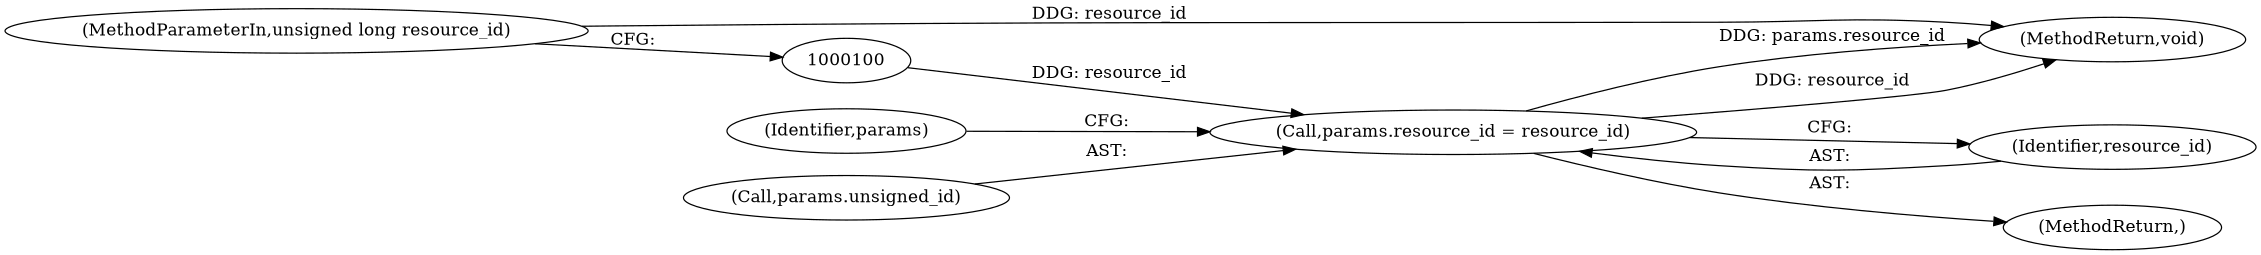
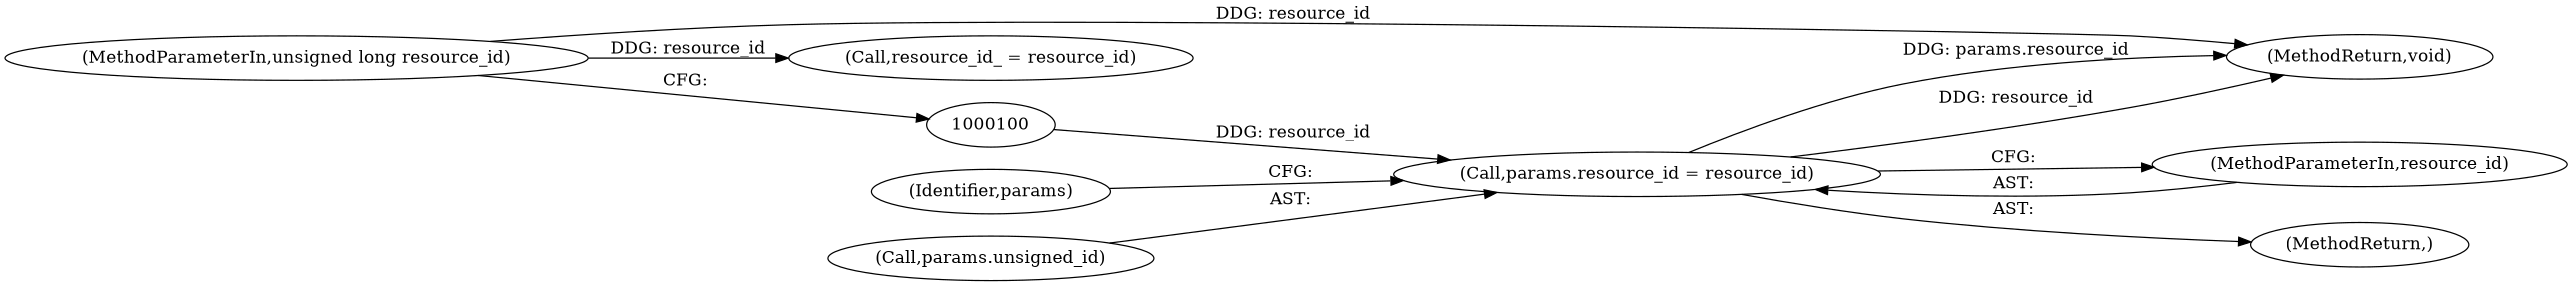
node "(Call,resource_id_ = resource_id)": added
node "(Identifier,resource_id)": label "(Identifier,resource_id)" -> "(MethodParameterIn,resource_id)"
